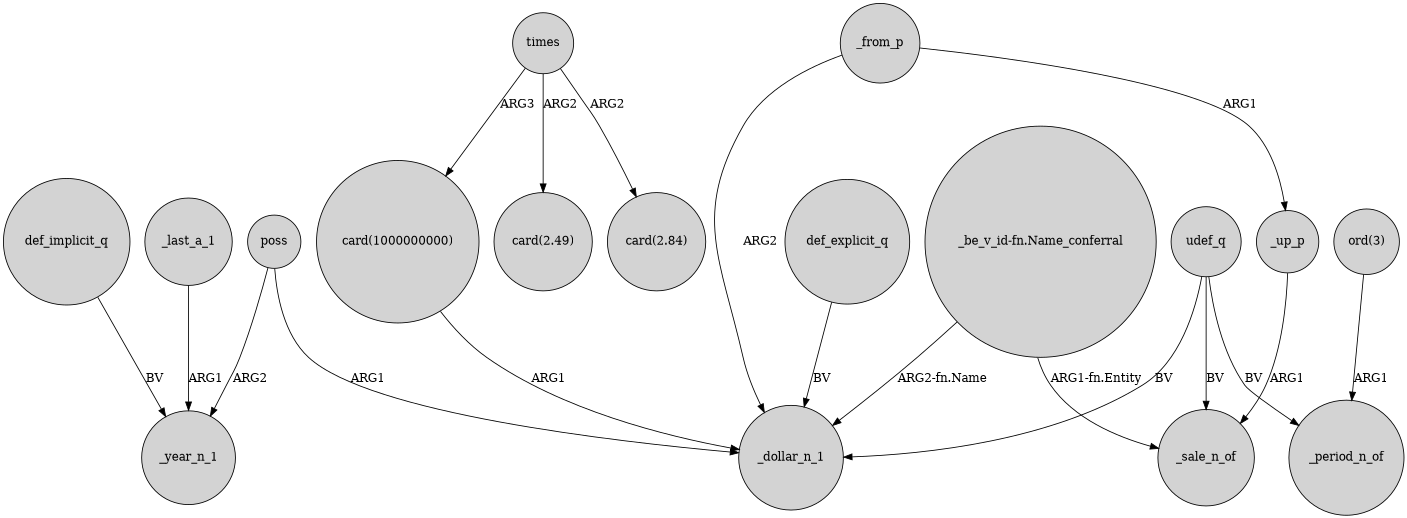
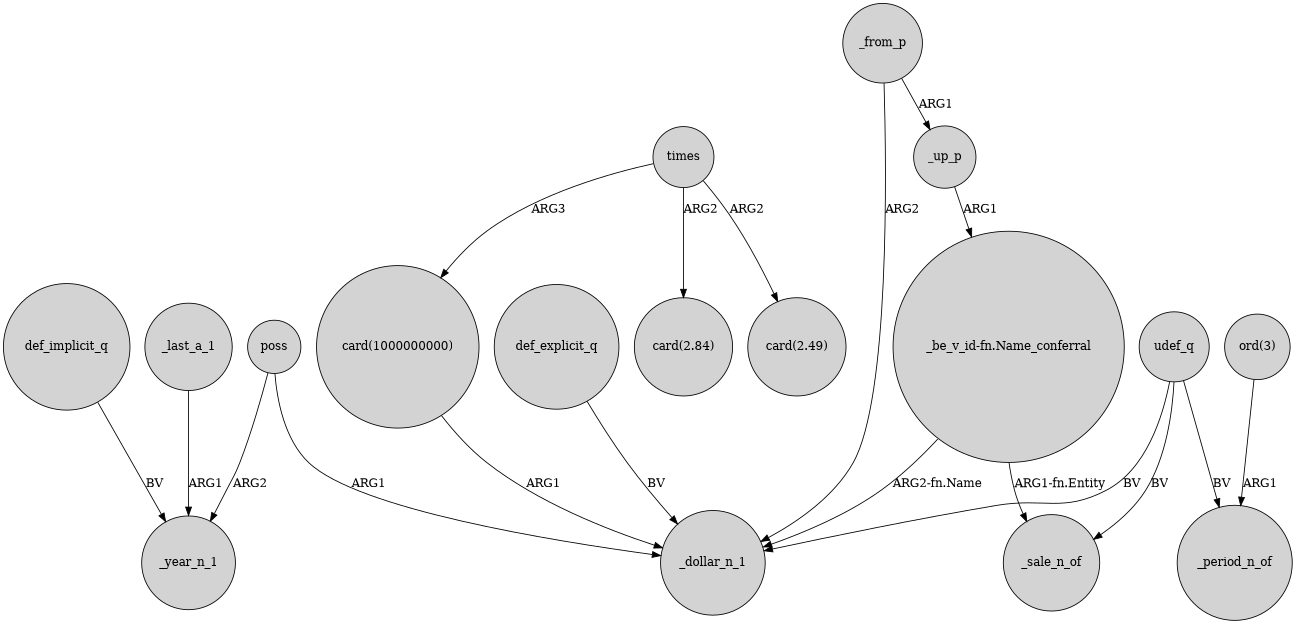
edge "_up_p" -> "_sale_n_of": now "_up_p" -> "_be_v_id-fn.Name_conferral"
